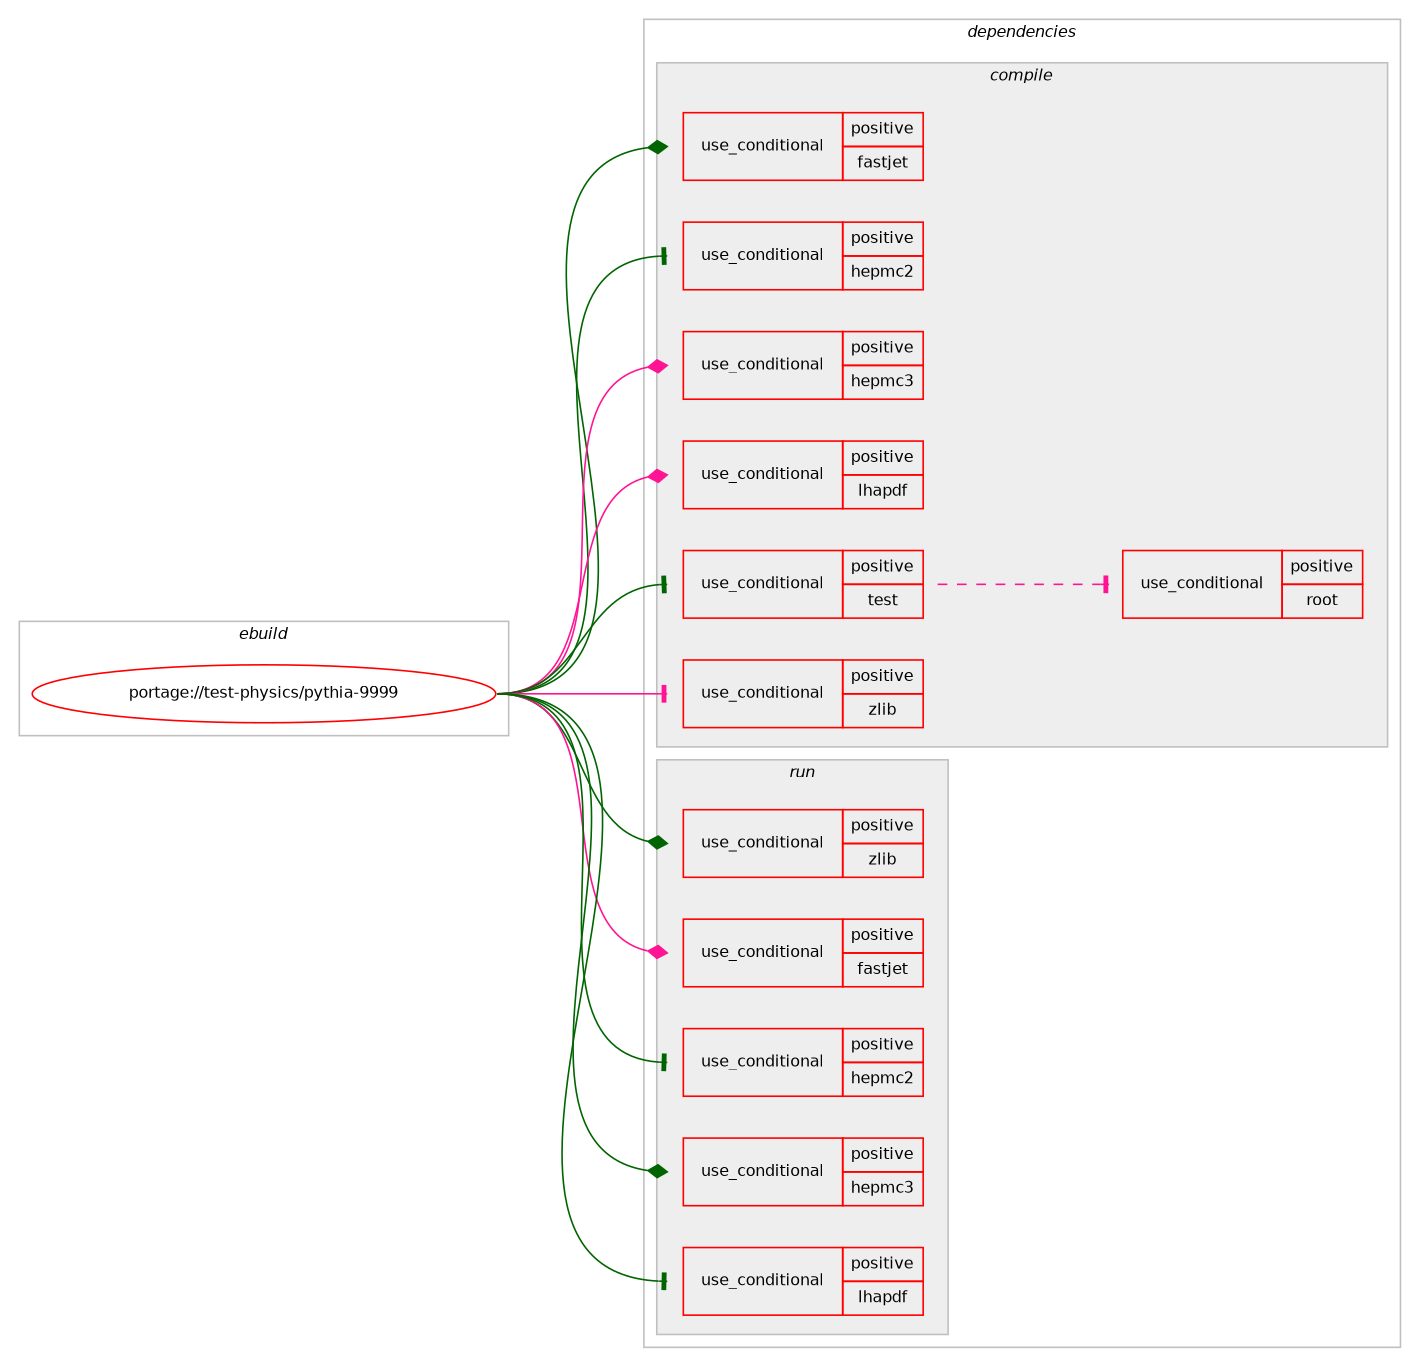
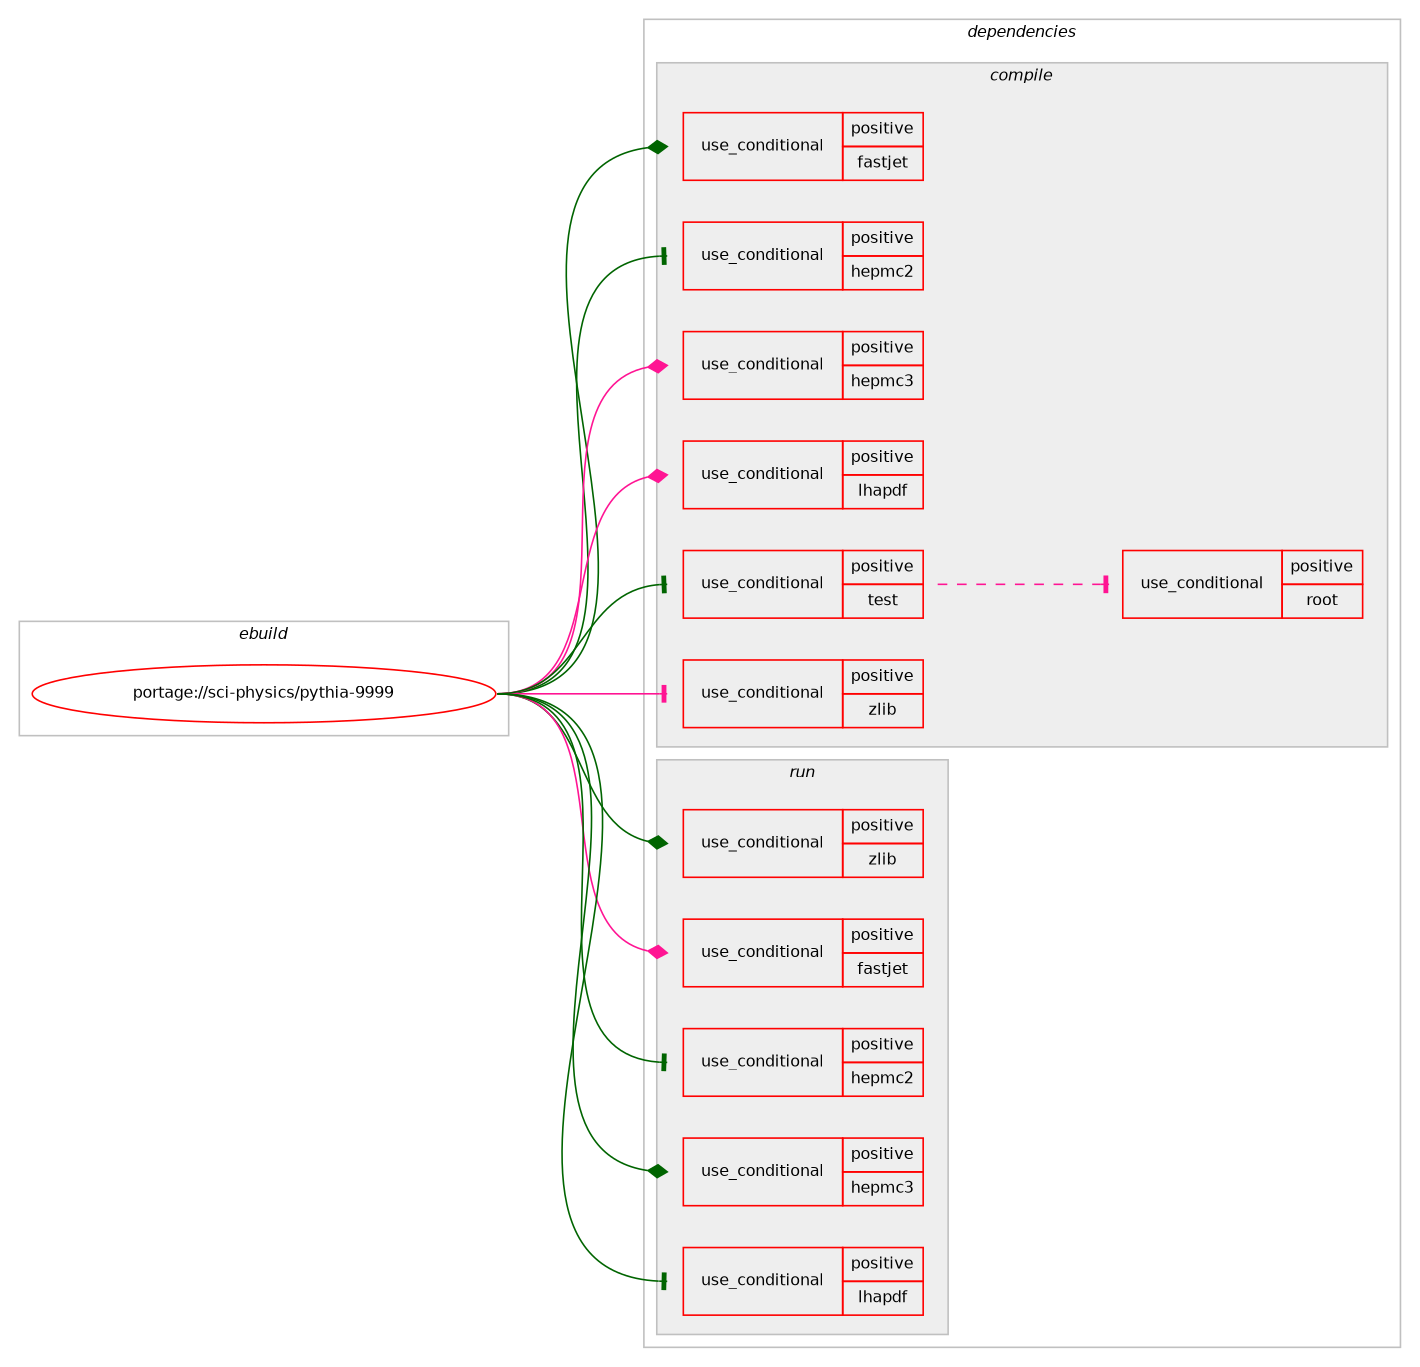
node "portage://test-physics/pythia-9999": label "portage://test-physics/pythia-9999" -> "portage://sci-physics/pythia-9999"
